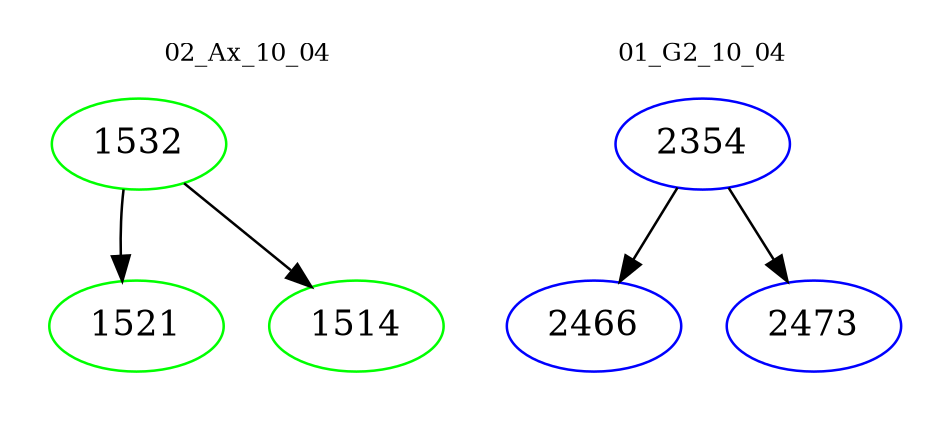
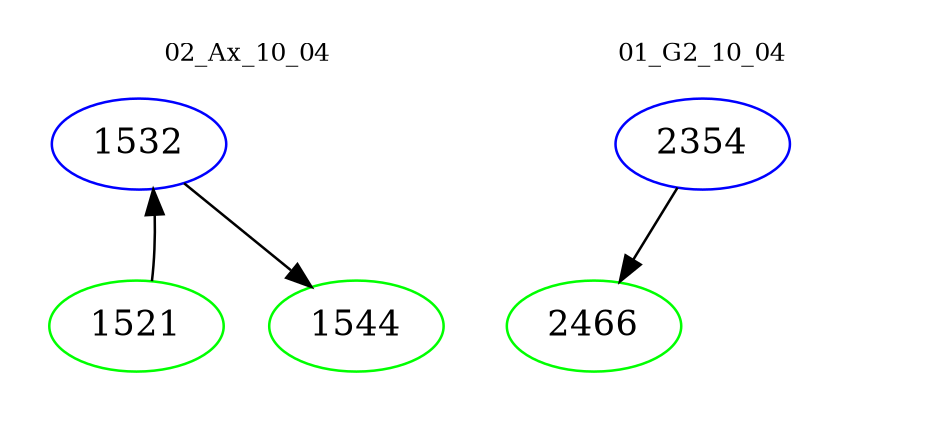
node "1532": color green -> blue
edge "1532" -> "1521": reversed
node "1514": label "1514" -> "1544"
node "2466": color blue -> green
node "2473": removed
